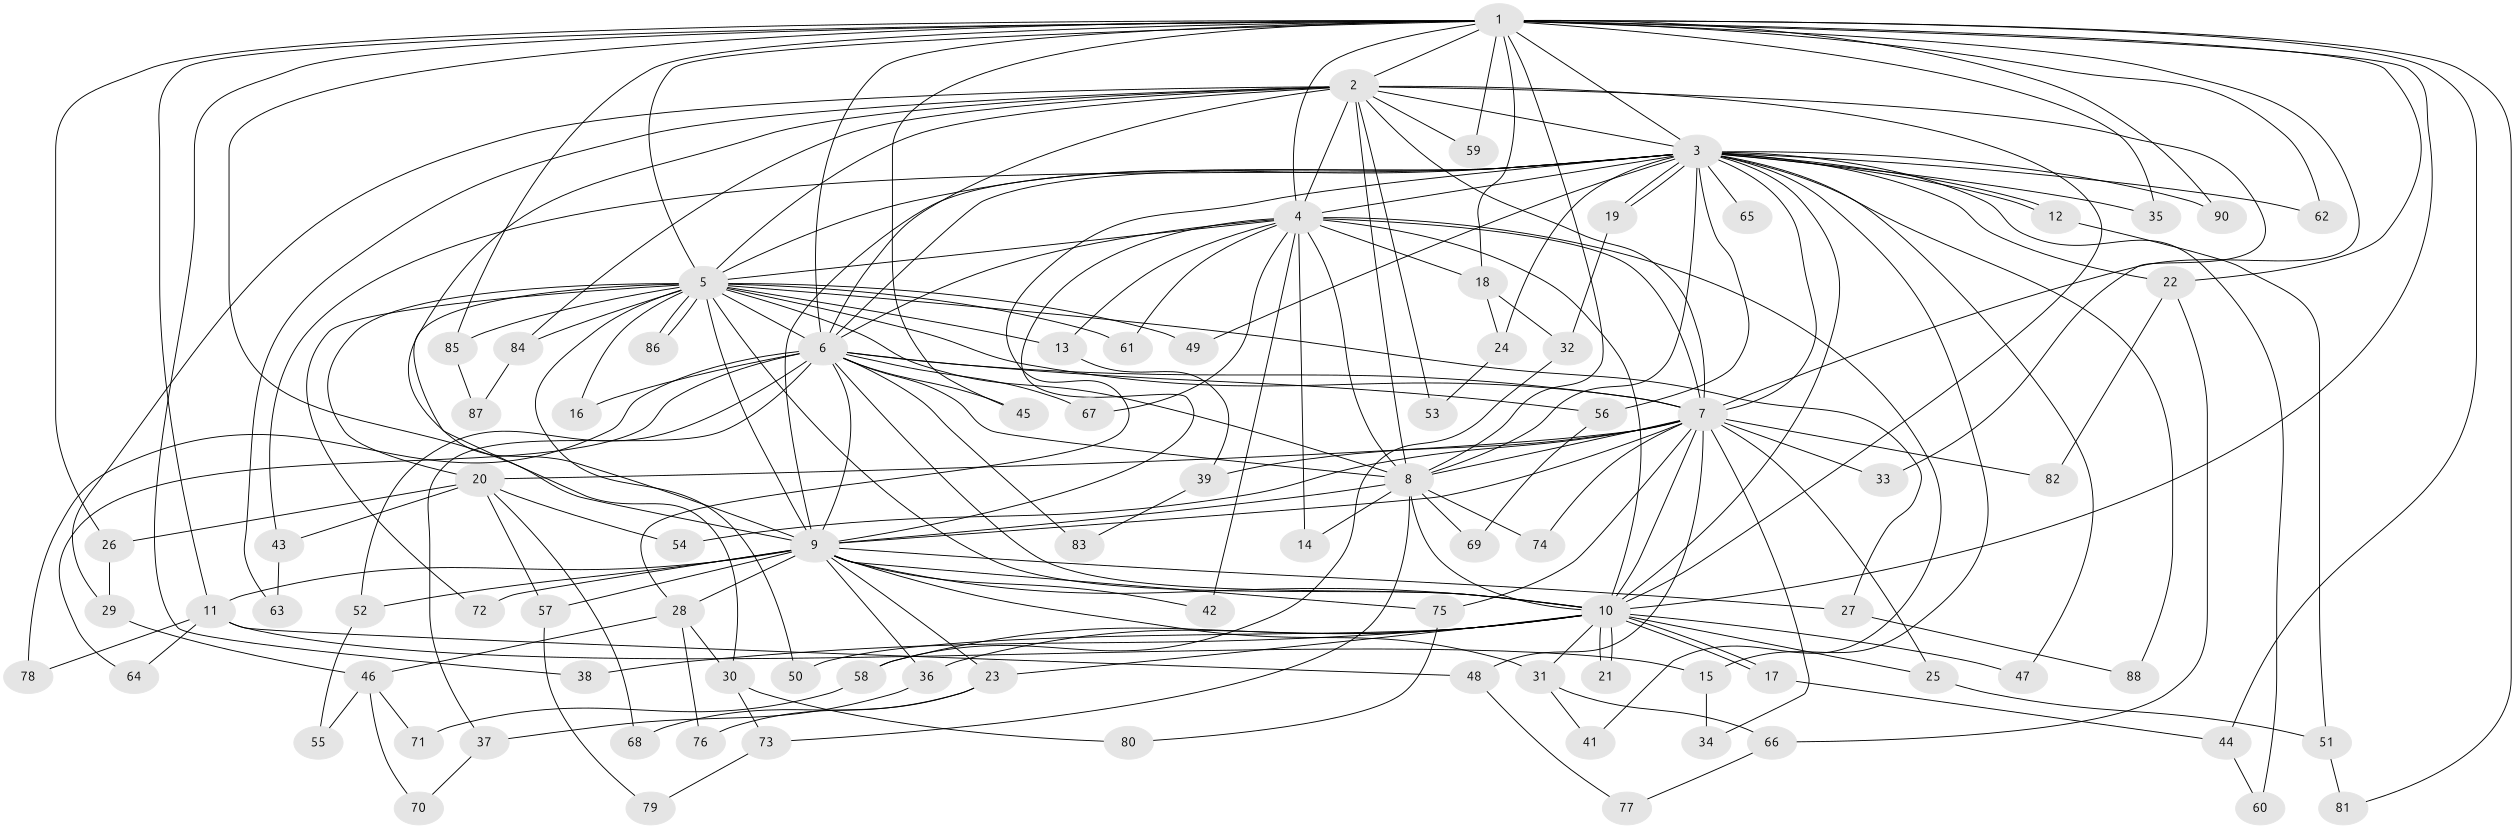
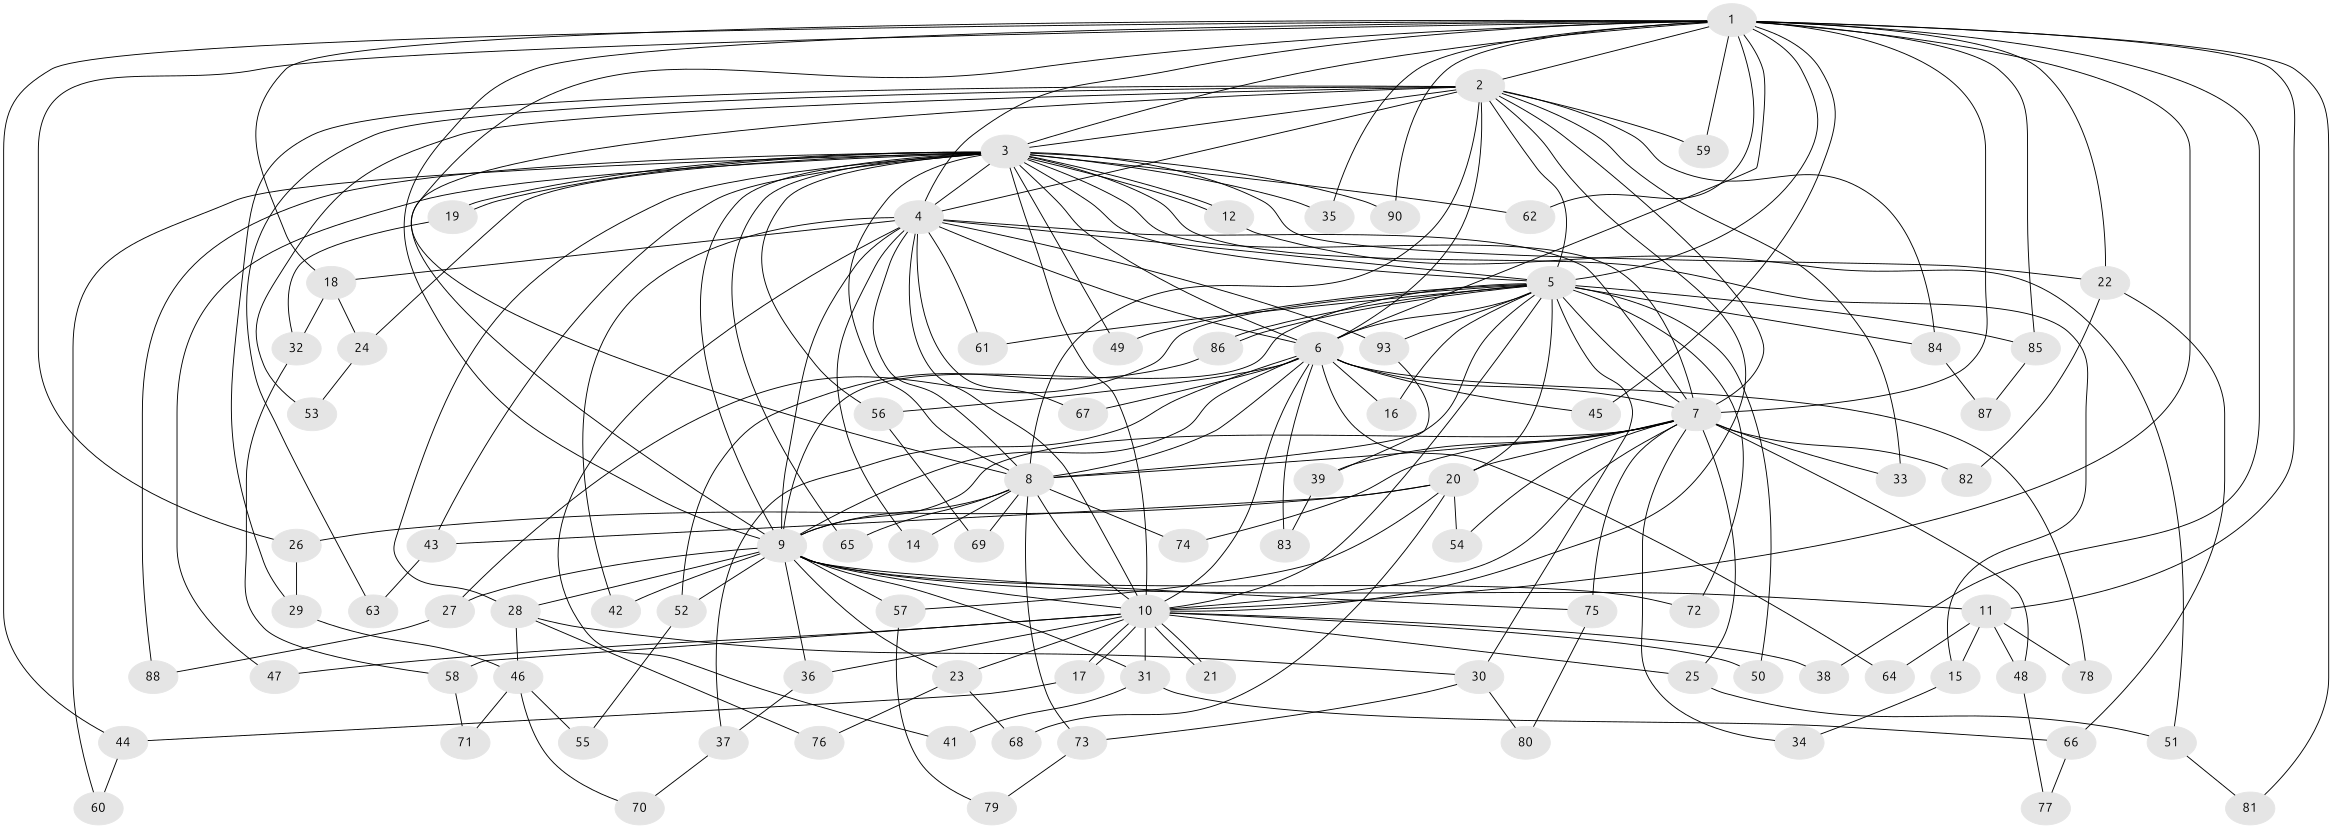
node "13": label "13" -> "93"
edge "6" -- "52": now "86" -- "52"
edge "8" -- "65": added
